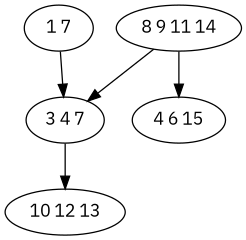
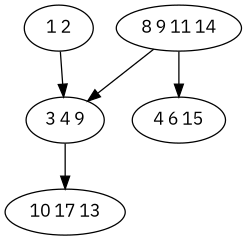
node "1 7": label "1 7" -> "1 2"
node "3 4 7": label "3 4 7" -> "3 4 9"
node "10 12 13": label "10 12 13" -> "10 17 13"
